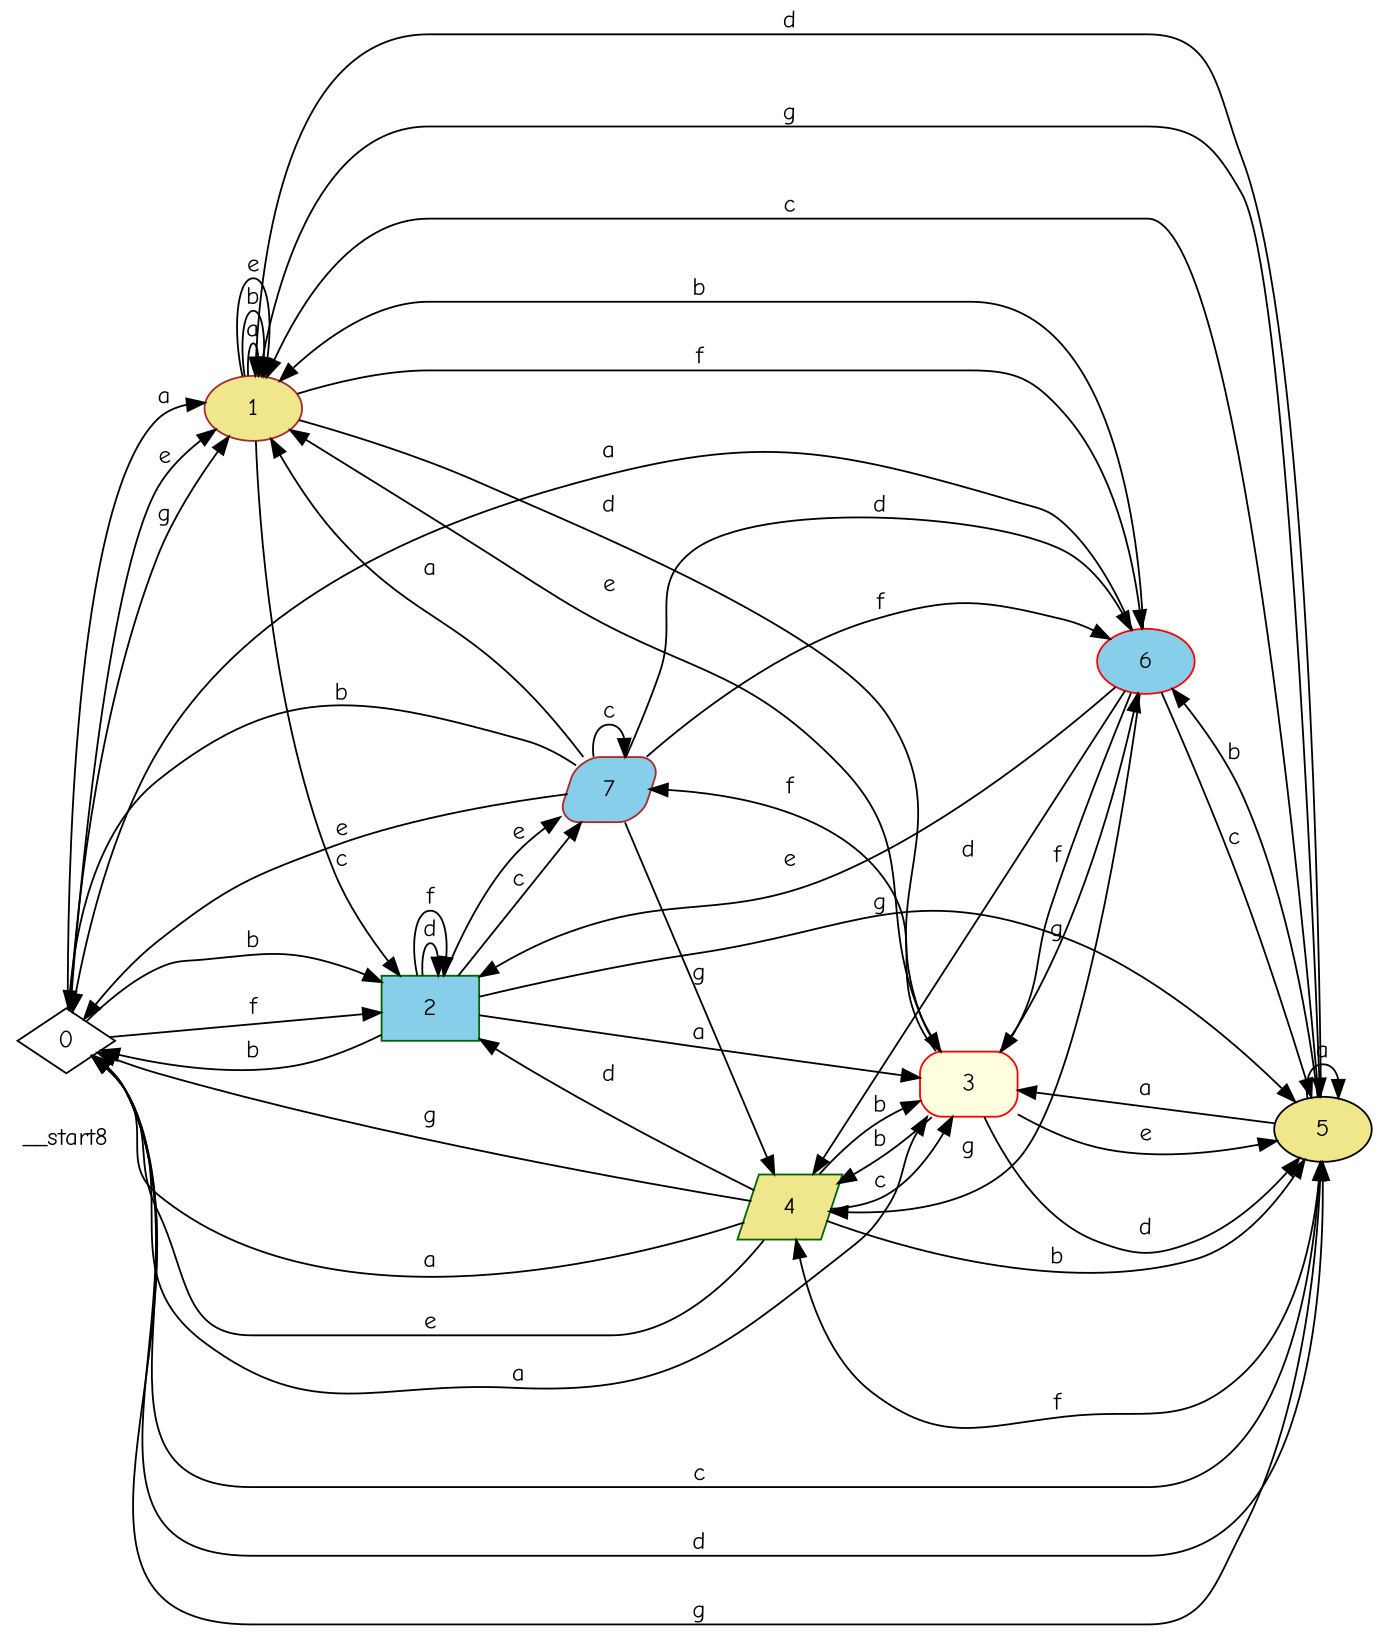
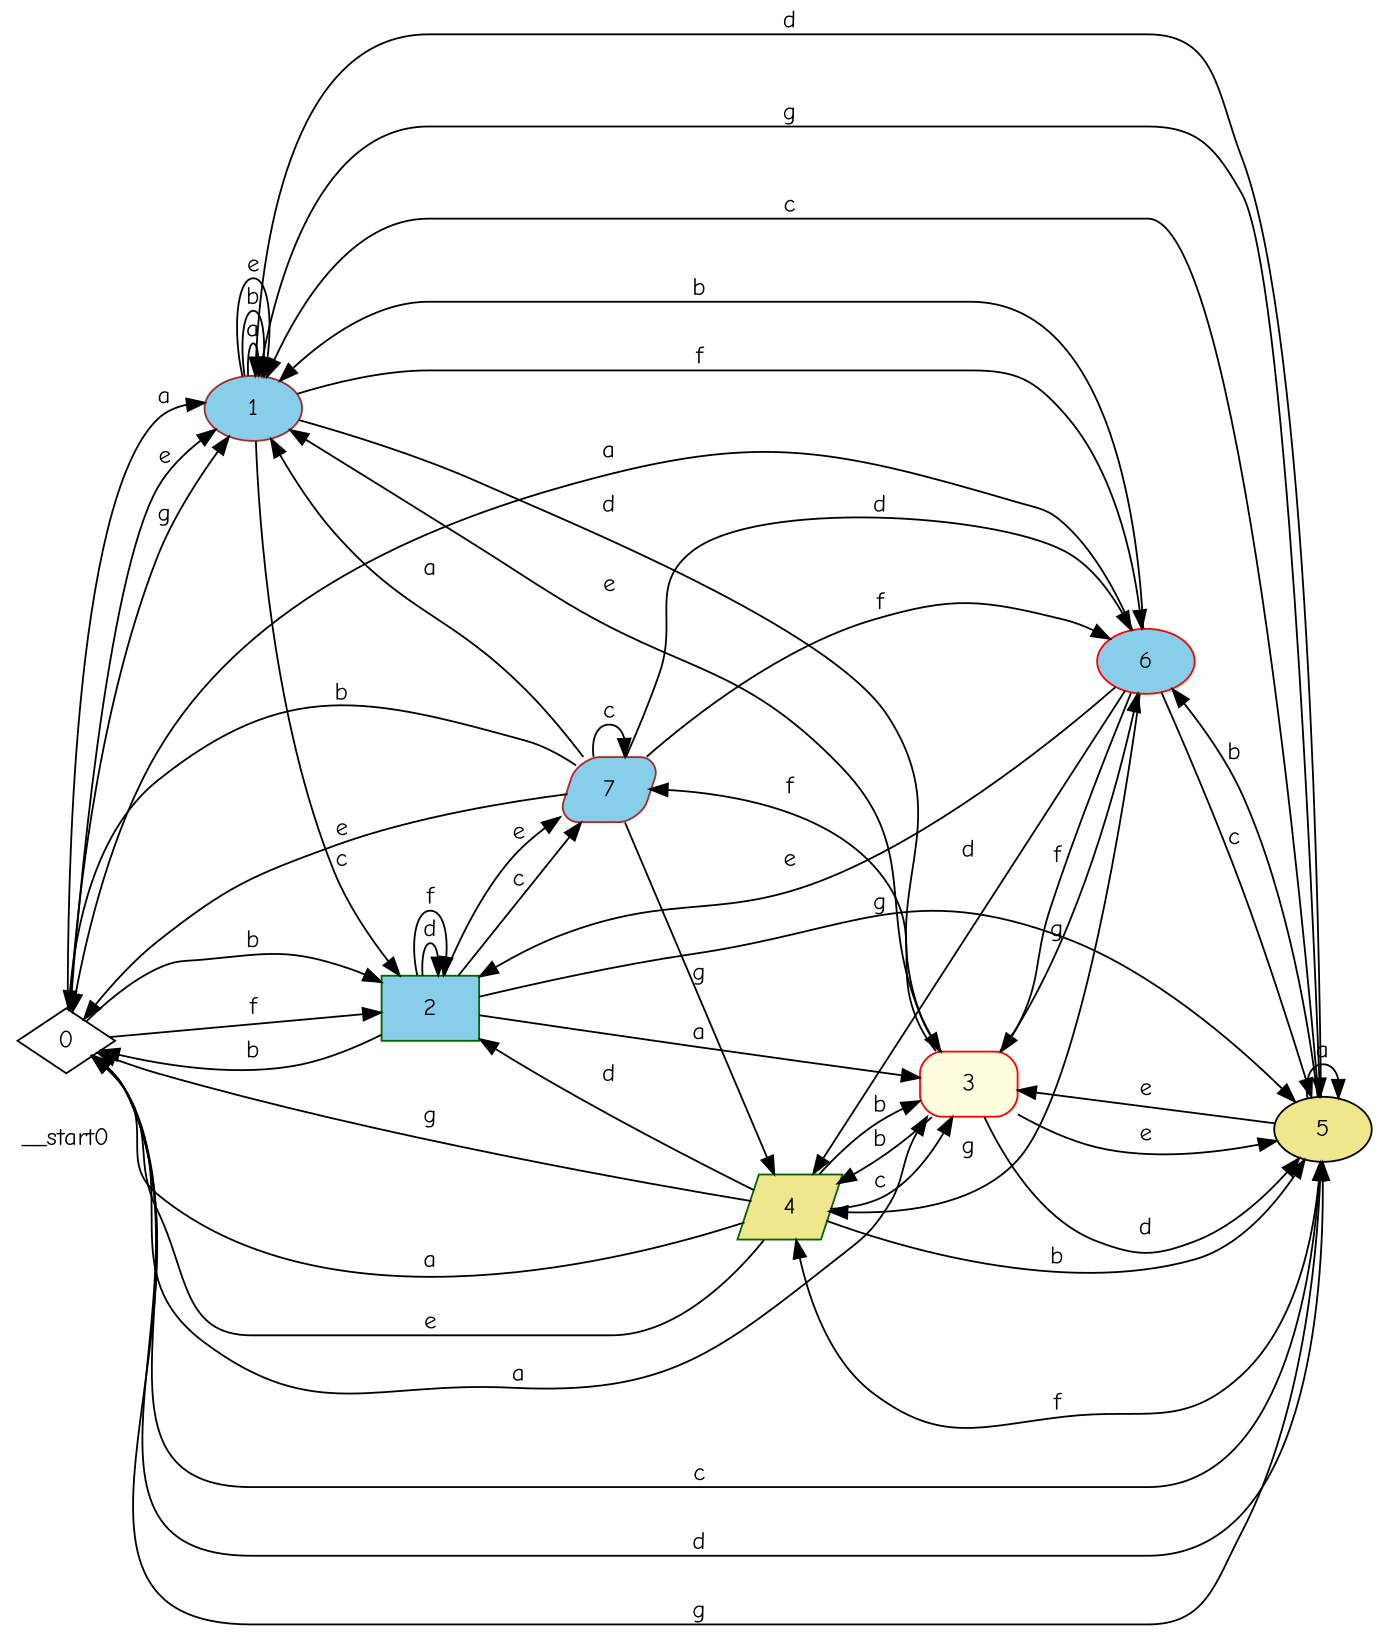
node "1": fillcolor khaki -> skyblue
edge "5" -> "3": label "a" -> "e"
node "__start8": label "__start8" -> "__start0"
